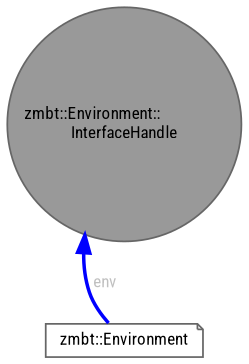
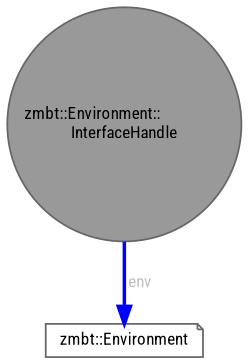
edge "zmbt::Environment" -> "zmbt::Environment:: InterfaceHandle": reversed
